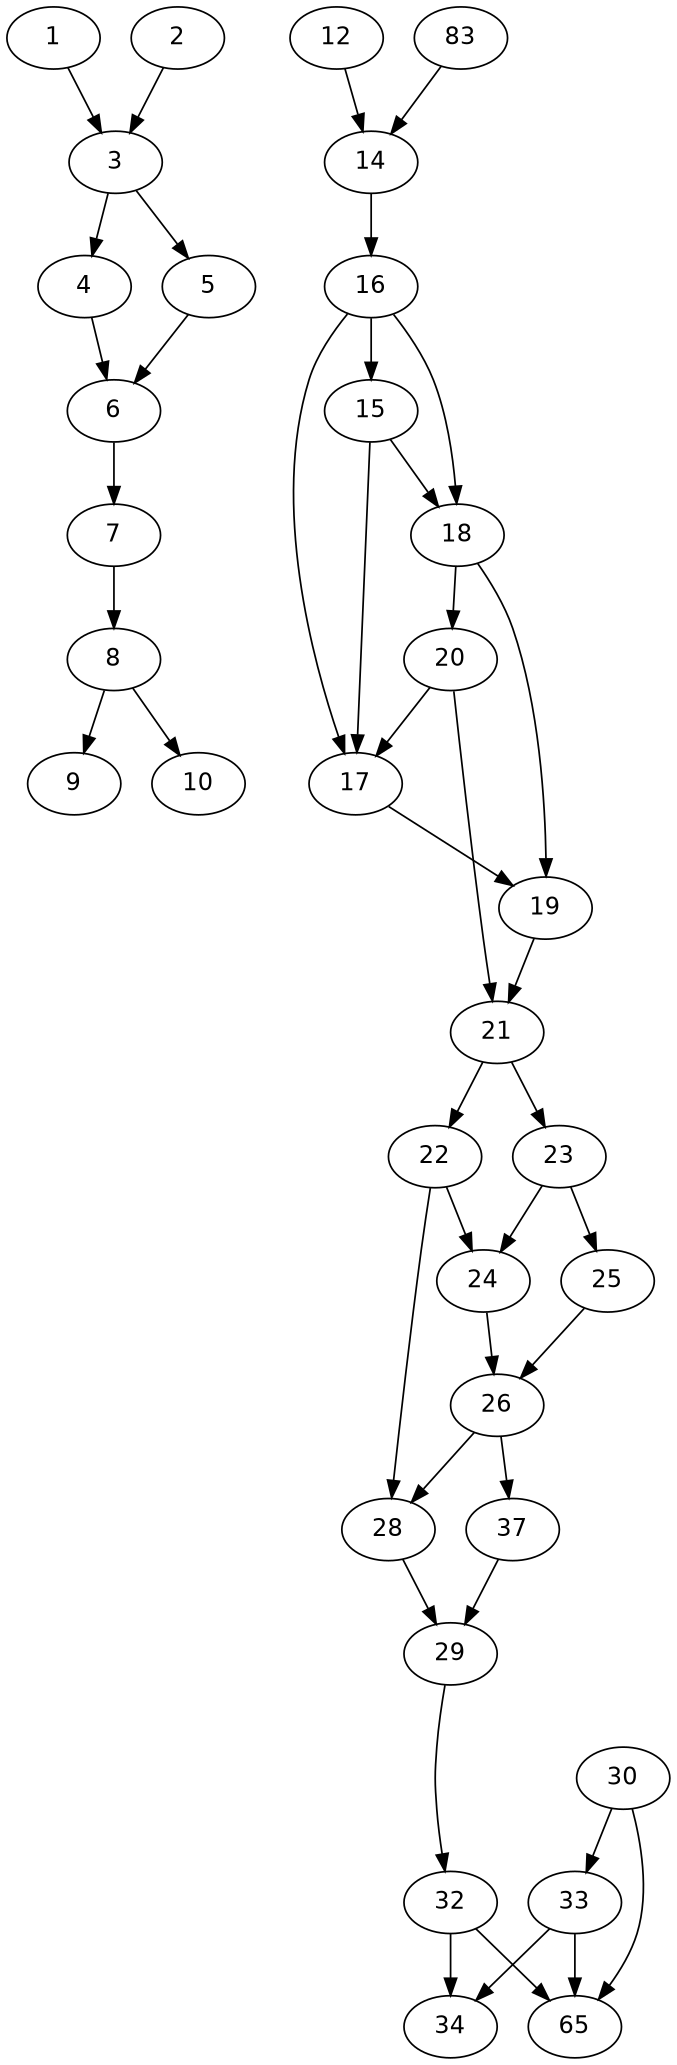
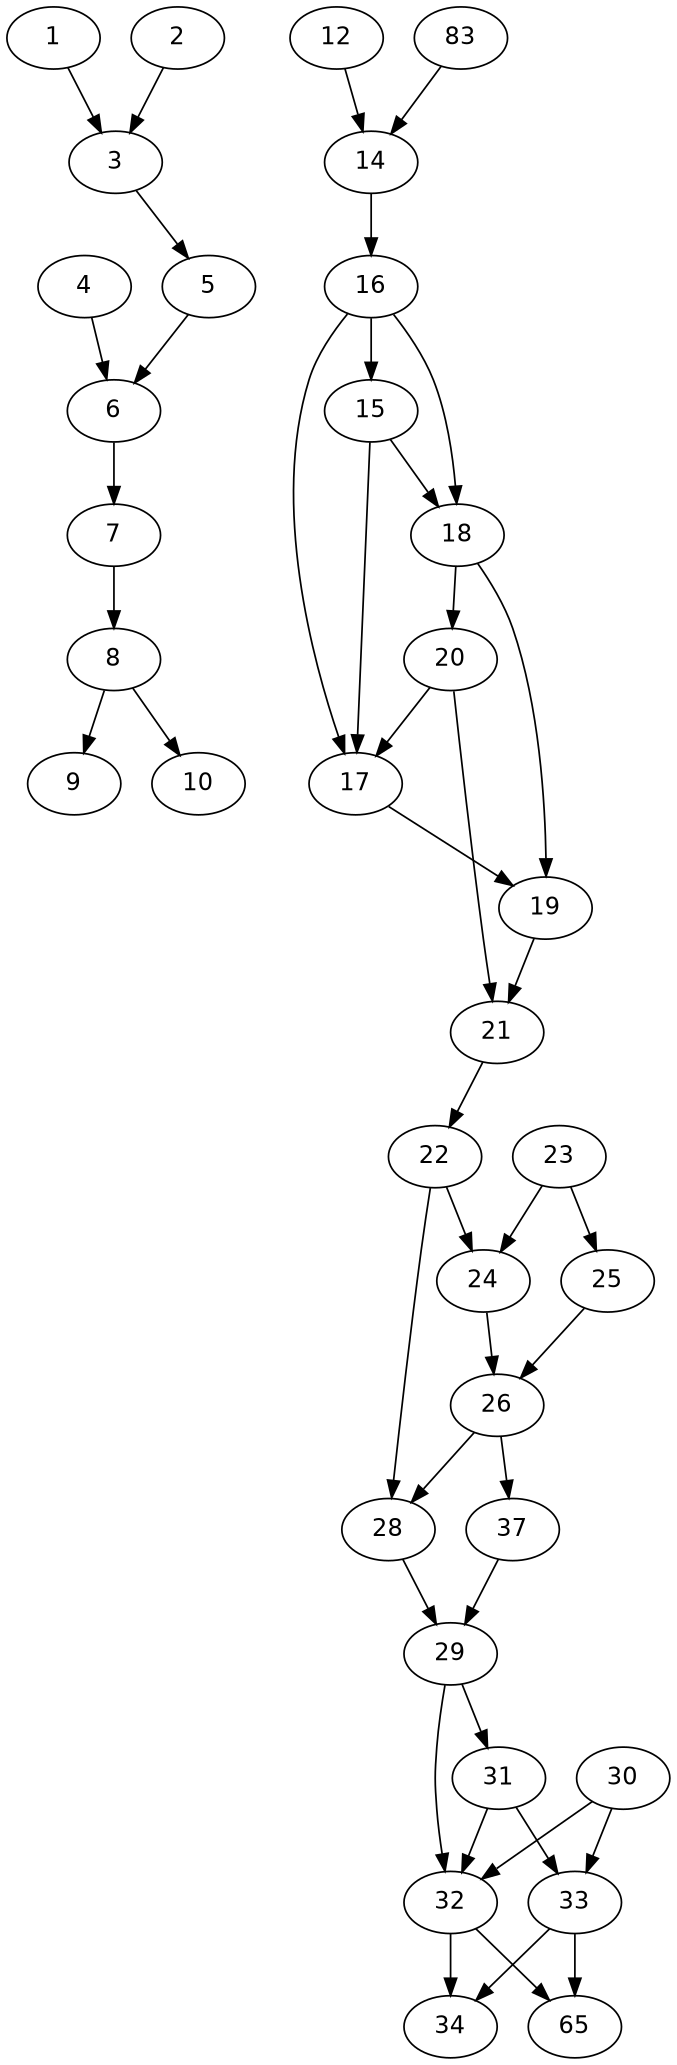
edge "3" -> "4": removed
edge "21" -> "23": removed
node "31": added
edge "30" -> "65": now "30" -> "32"
